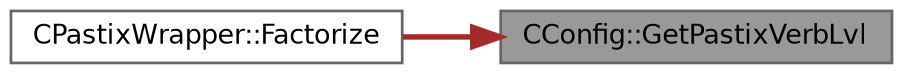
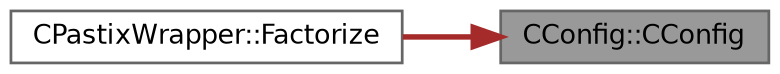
node "CConfig::GetPastixVerbLvl": label "CConfig::GetPastixVerbLvl" -> "CConfig::CConfig"
